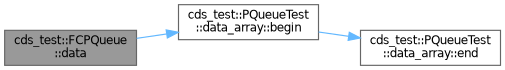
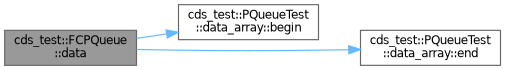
edge "cds_test::PQueueTest ::data_array::begin" -> "cds_test::PQueueTest ::data_array::end": now "cds_test::FCPQueue ::data" -> "cds_test::PQueueTest ::data_array::end"
